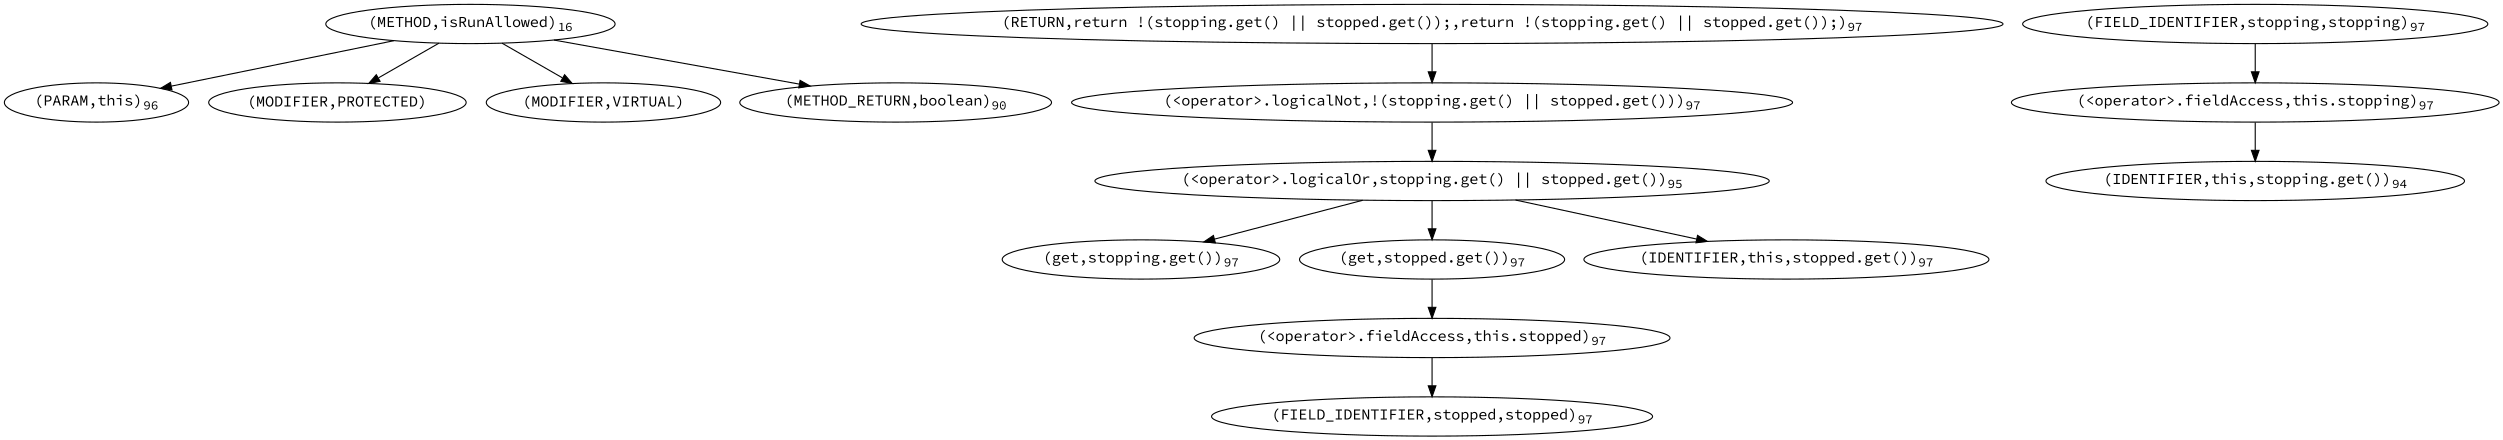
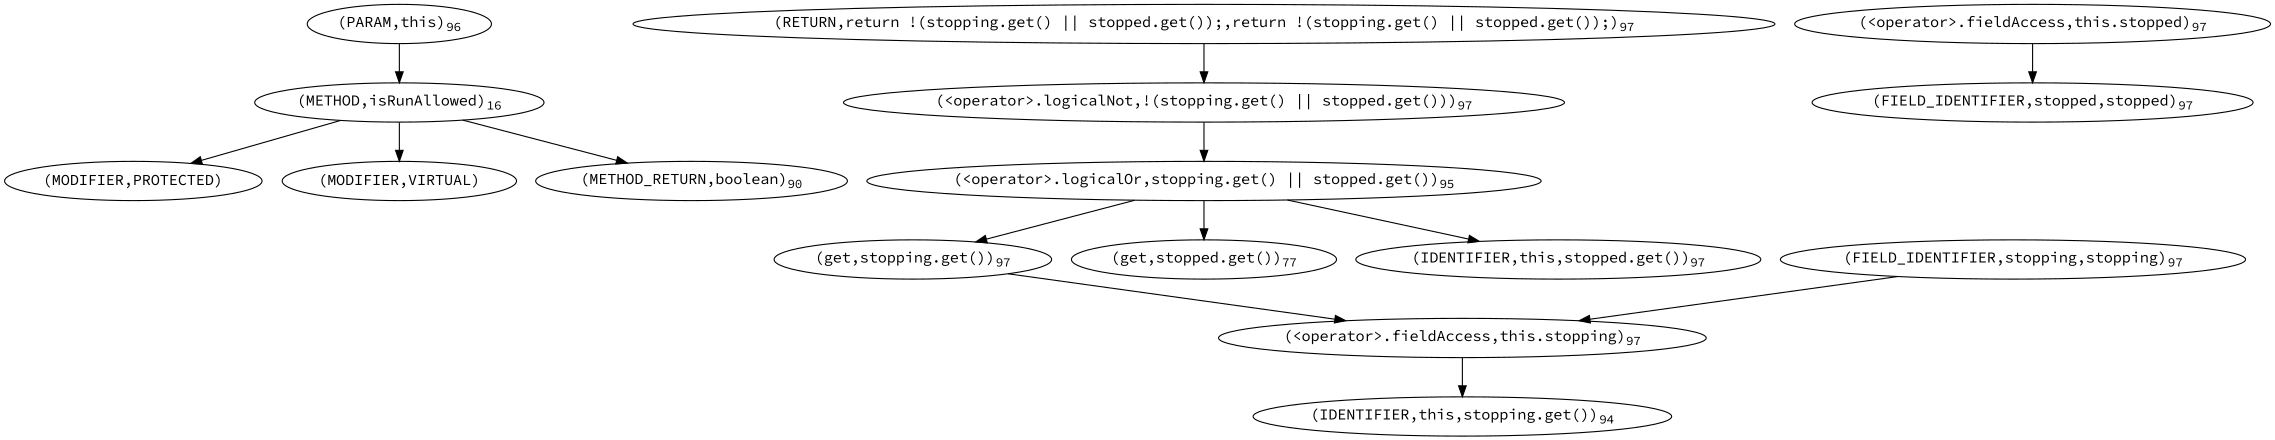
edge "(METHOD,isRunAllowed)" -> "(PARAM,this)": reversed
node "(get,stopped.get())": text "97" -> "77"
edge "(get,stopped.get())" -> "(<operator>.fieldAccess,this.stopped)": removed
edge "(get,stopping.get())" -> "(<operator>.fieldAccess,this.stopping)": added
